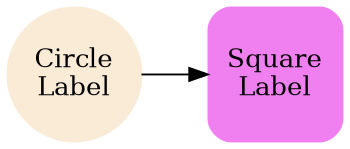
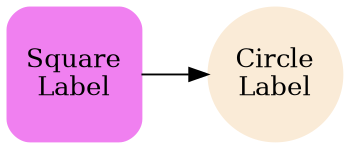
edge "Circle Label" -> "Square Label": reversed
